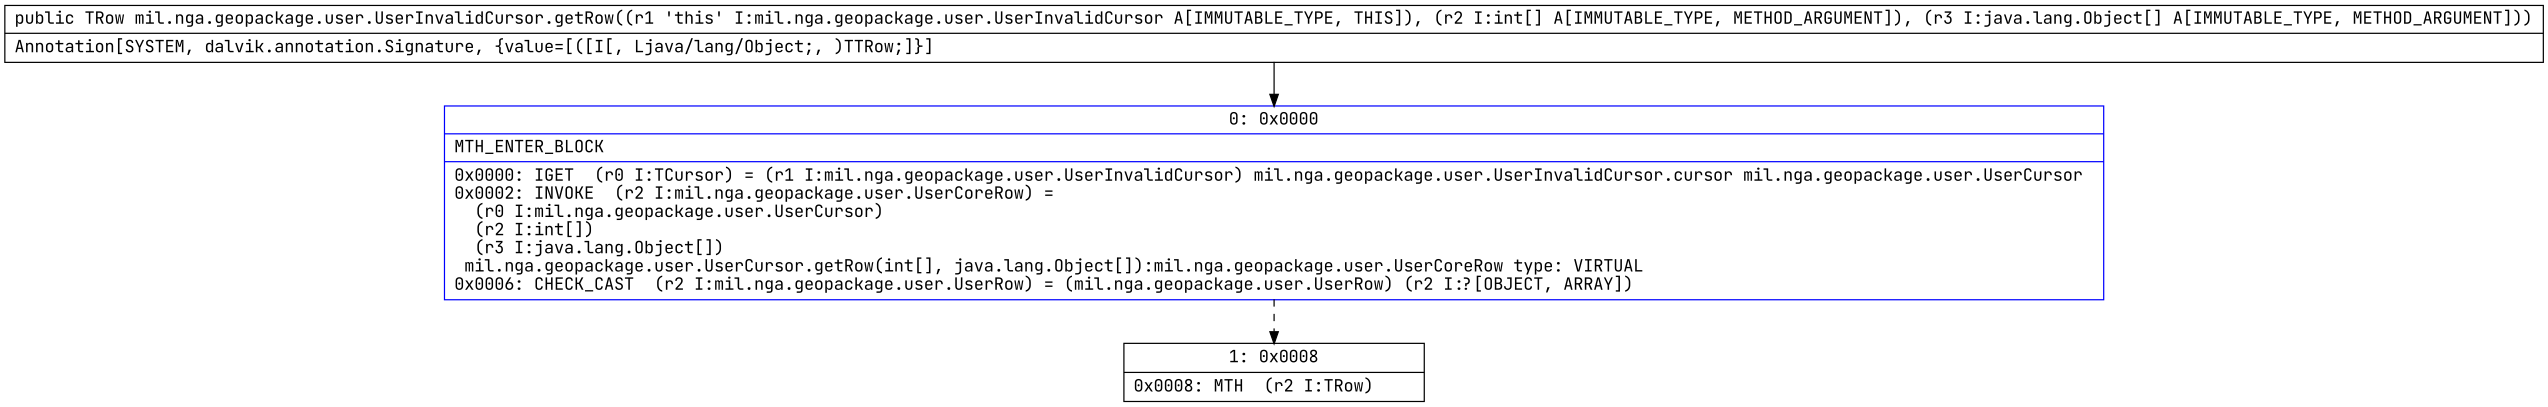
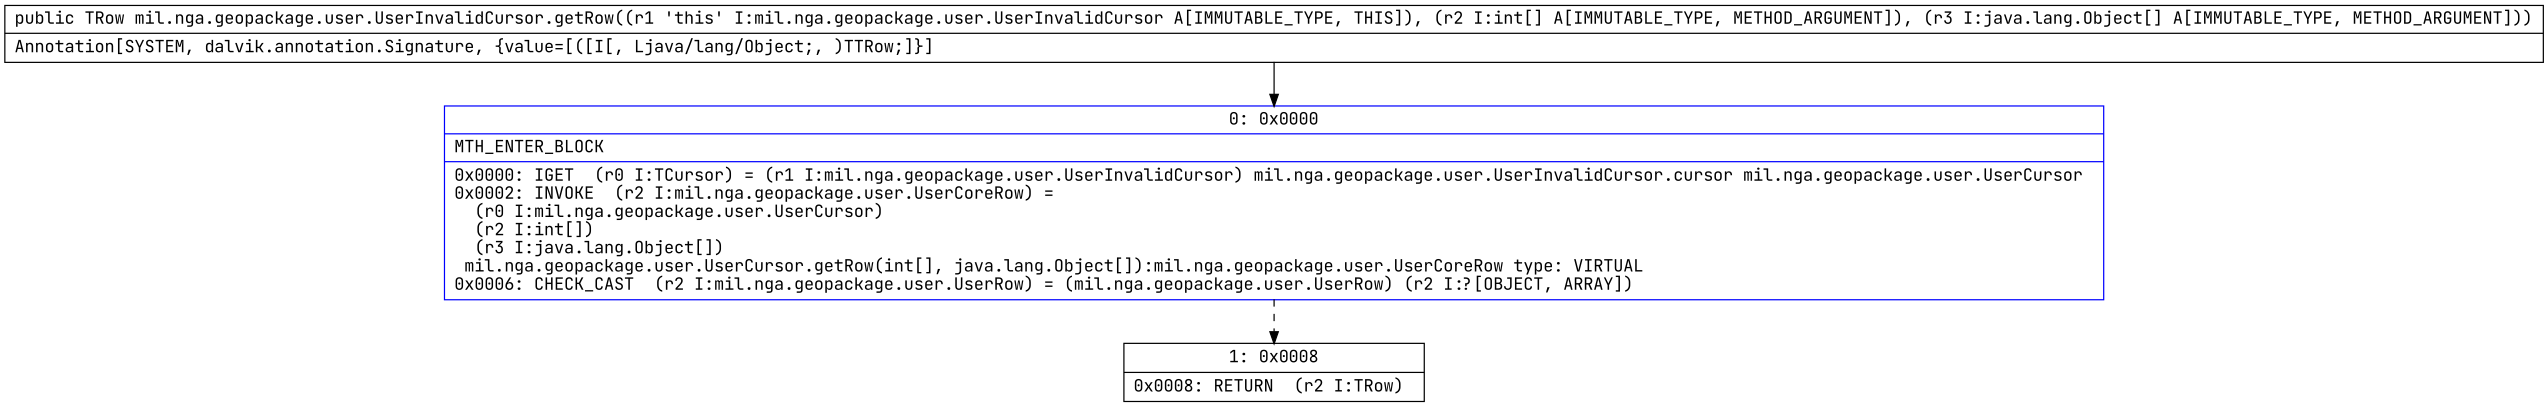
node "1: 0x0008": text "0x0008: MTH  (r2 I:TRow)" -> "0x0008: RETURN  (r2 I:TRow)"
